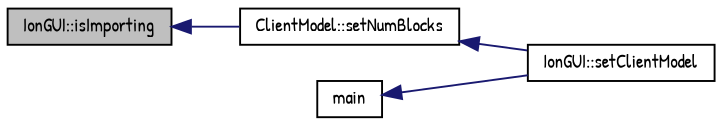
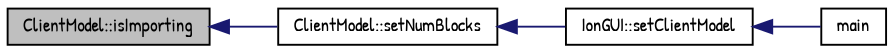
node "IonGUI::isImporting": label "IonGUI::isImporting" -> "ClientModel::isImporting"
edge "IonGUI::setClientModel" -> "main": reversed
